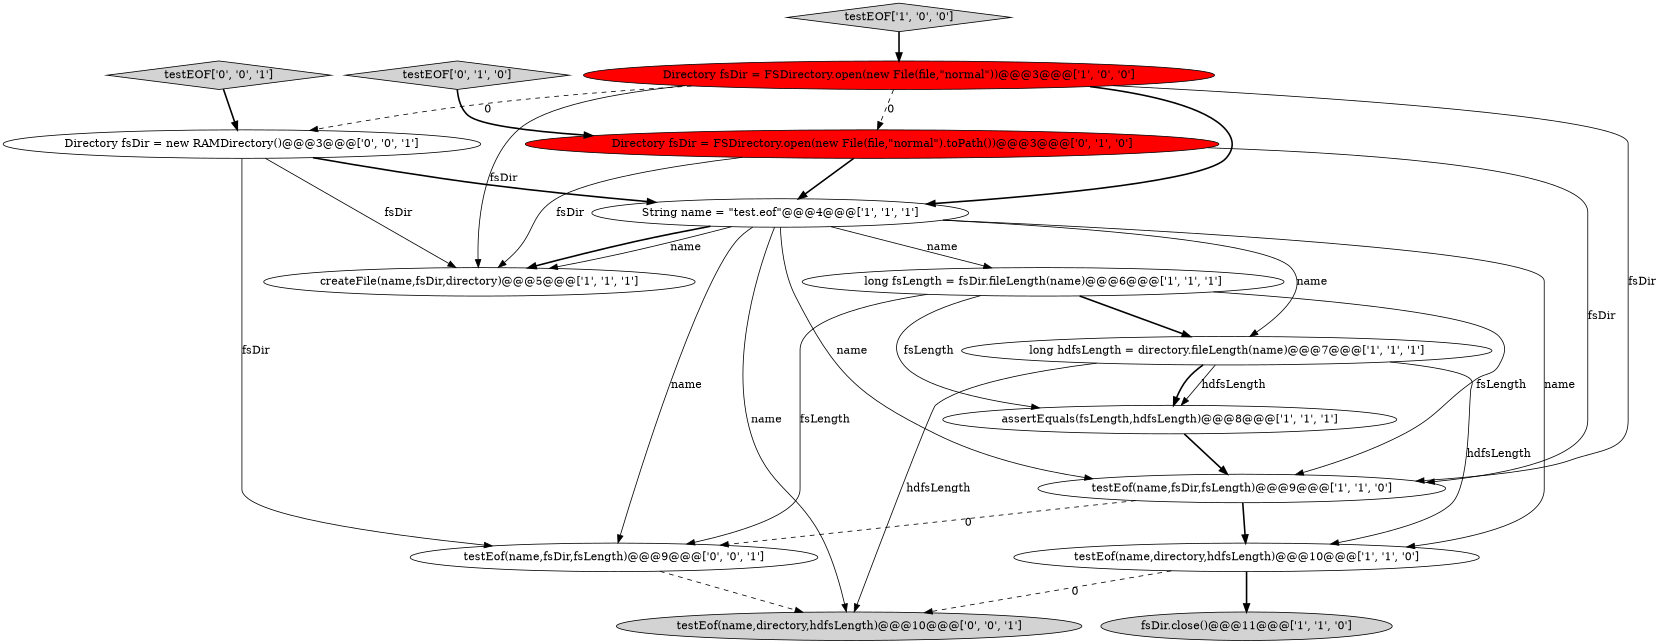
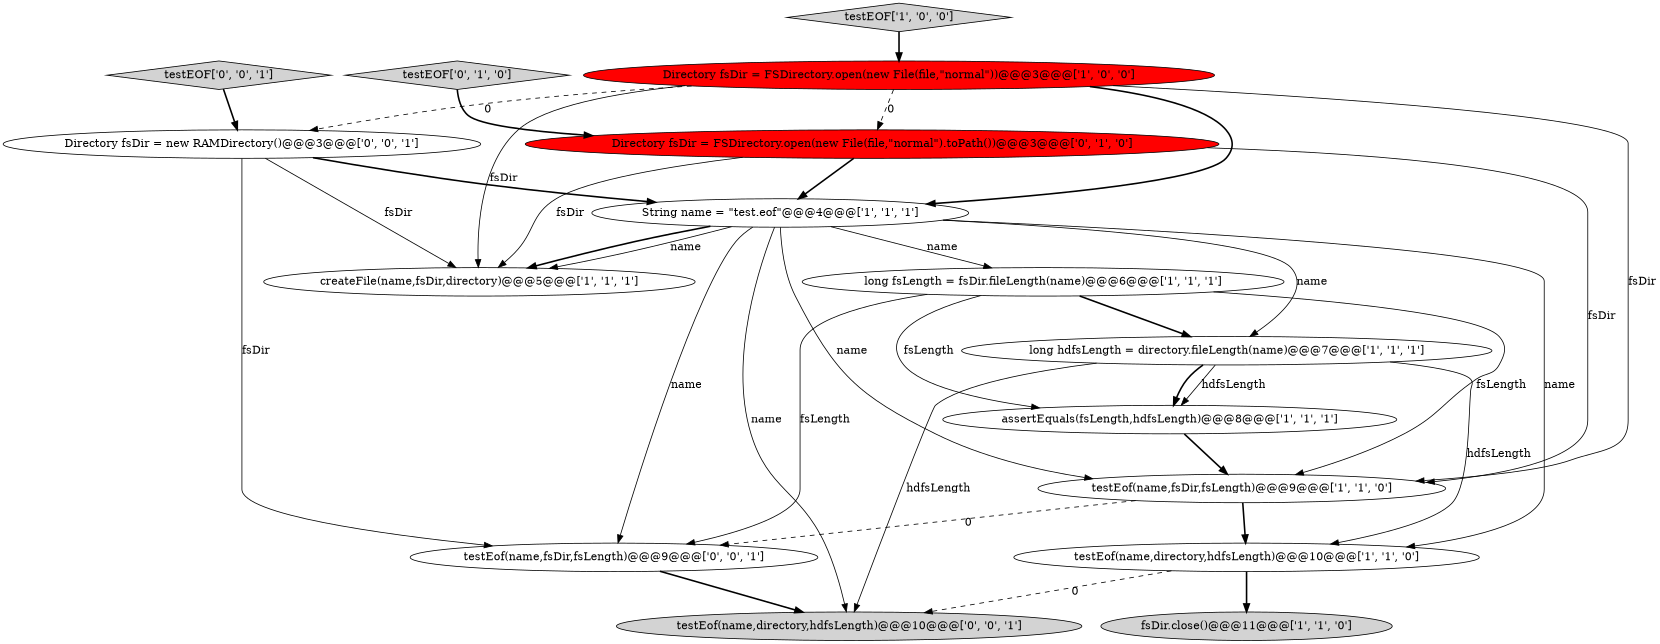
edge "testEof(name,fsDir,fsLength)@@@9@@@['0', '0', '1']" -> "testEof(name,directory,hdfsLength)@@@10@@@['0', '0', '1']": style dashed -> bold
